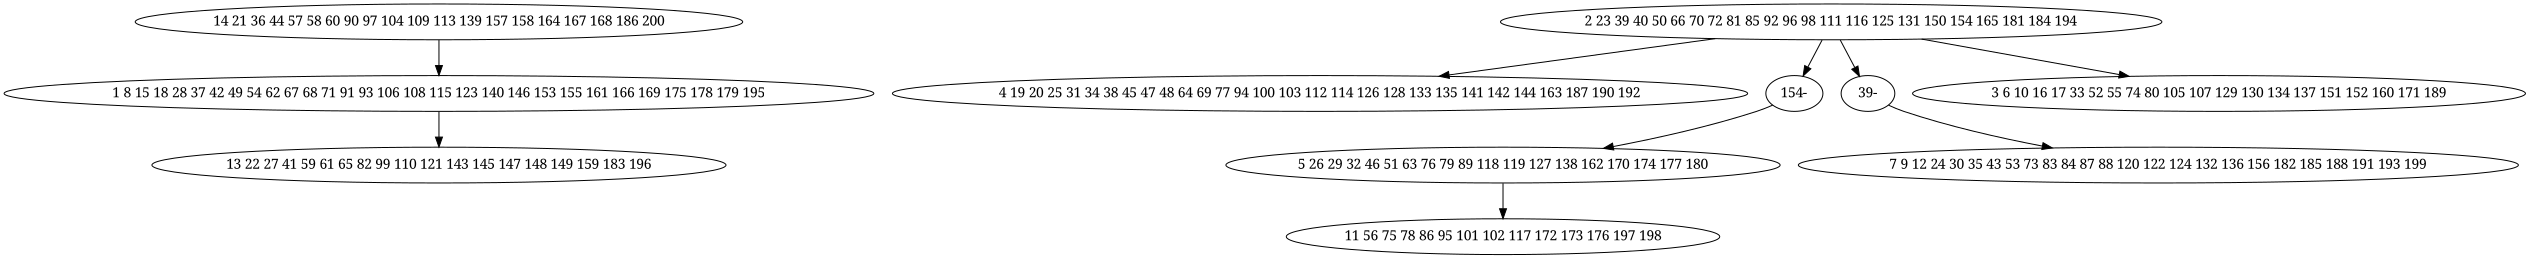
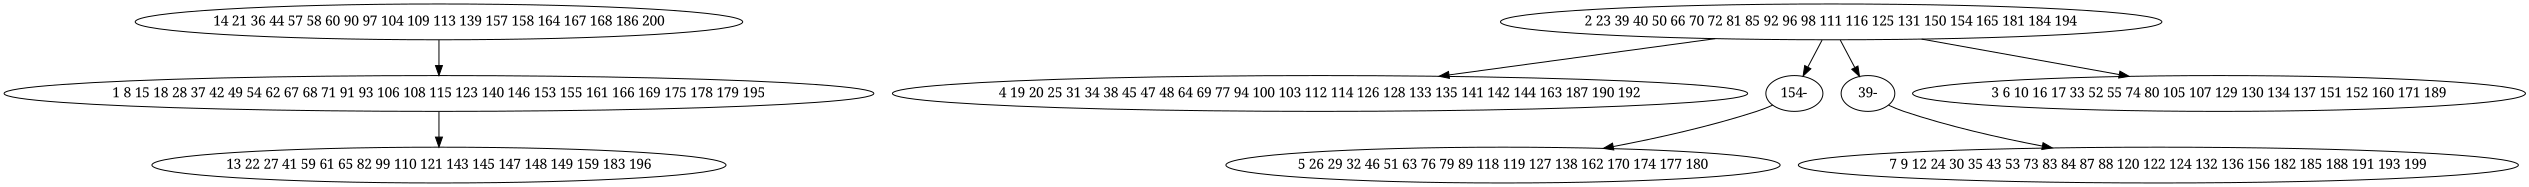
node "11 56 75 78 86 95 101 102 117 172 173 176 197 198": removed
